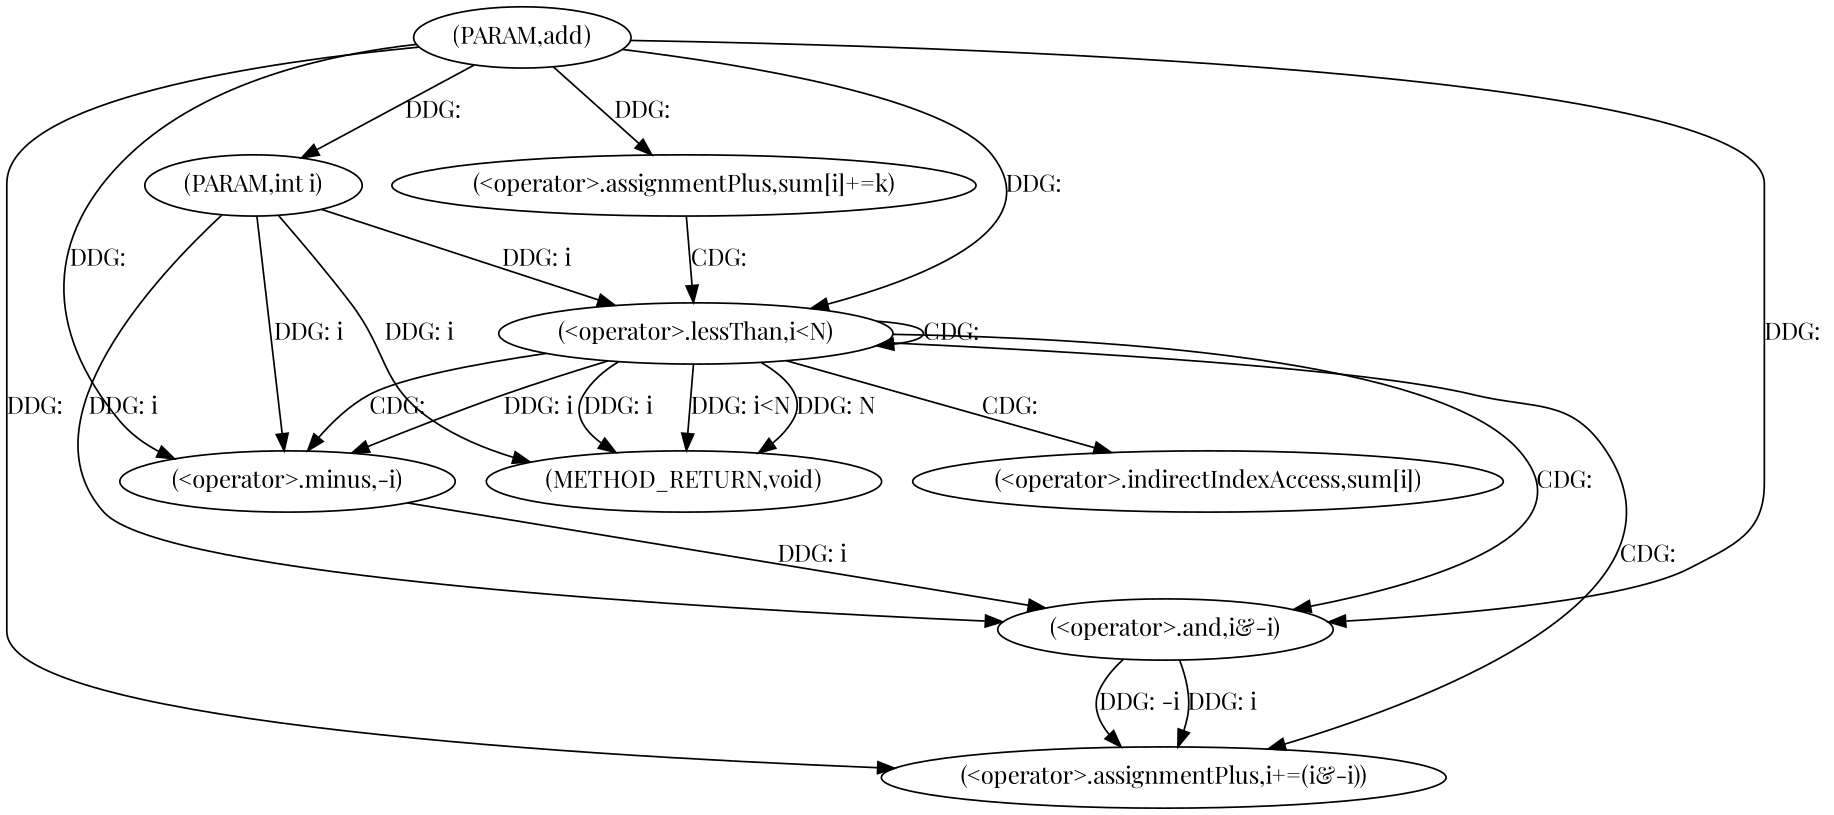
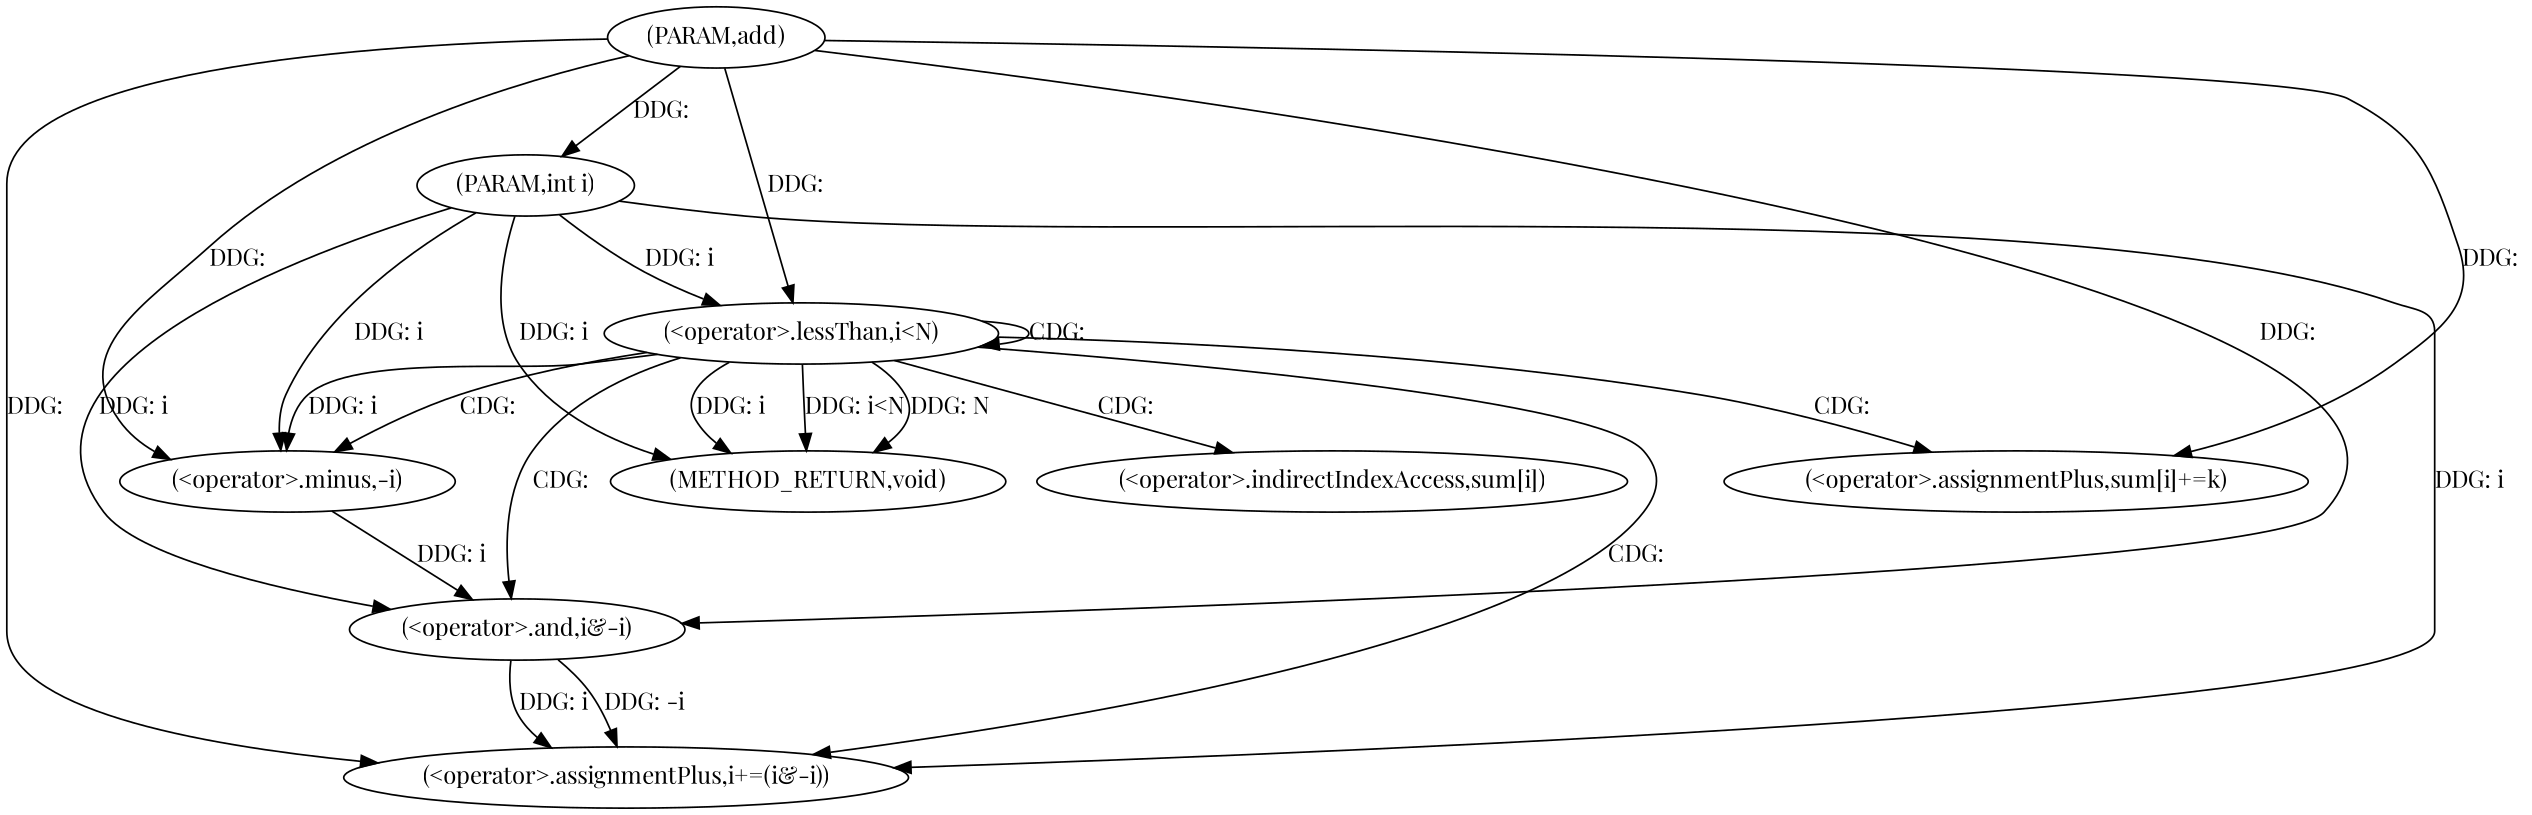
edge "(<operator>.assignmentPlus,sum[i]+=k)" -> "(<operator>.lessThan,i<N)": reversed
edge "(PARAM,int i)" -> "(<operator>.assignmentPlus,i+=(i&-i))": added, label "DDG: i"
